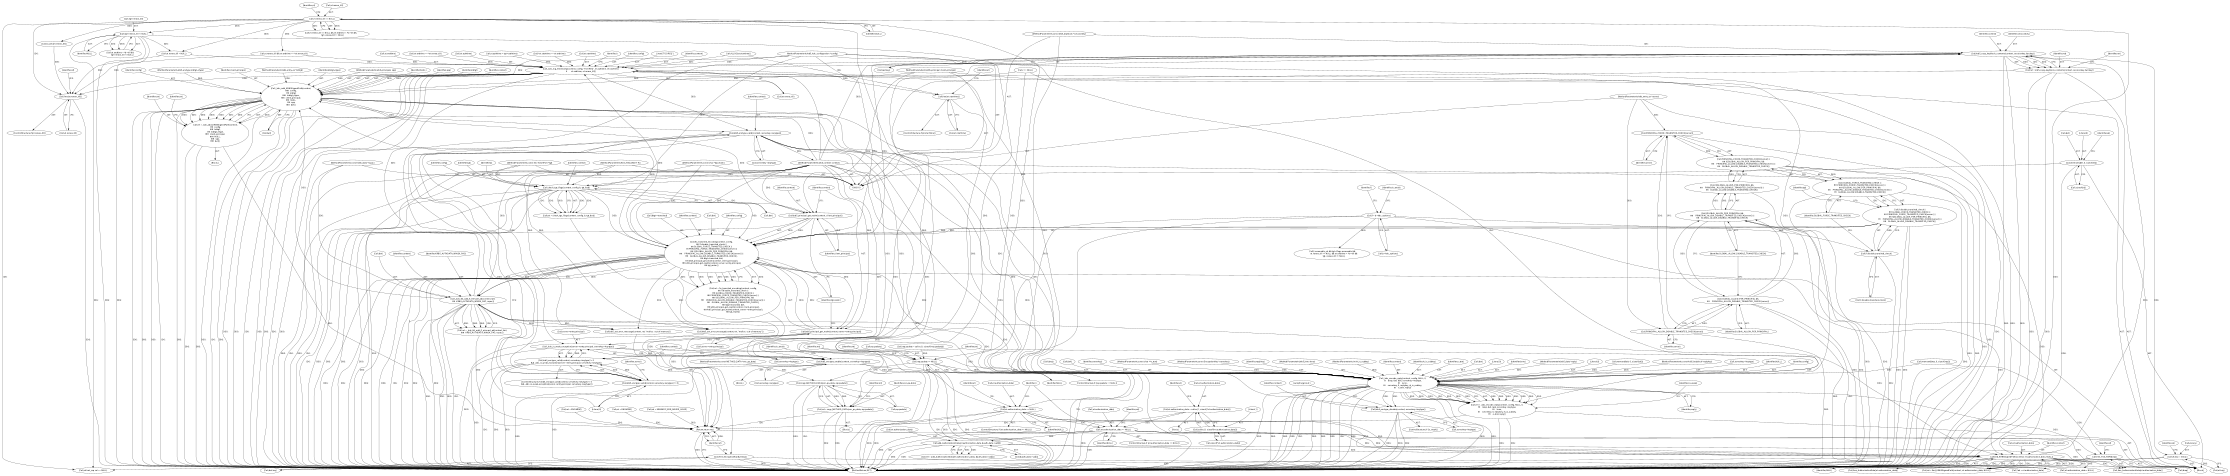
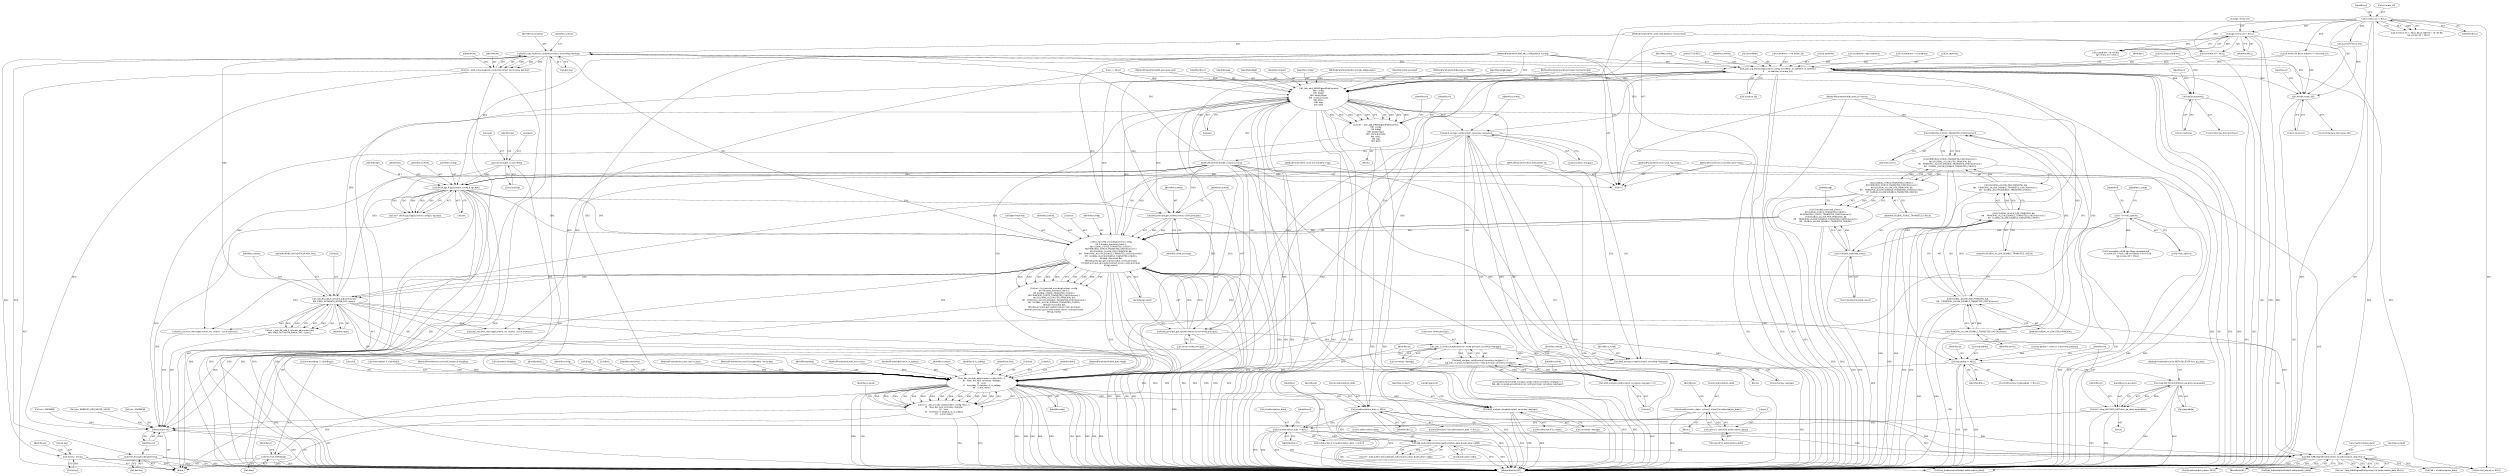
edge "(MethodParameterIn,const EncTicketPart *tgt)" -> "1000110": removed, label "AST:"
node "(Identifier,rspac)": added
